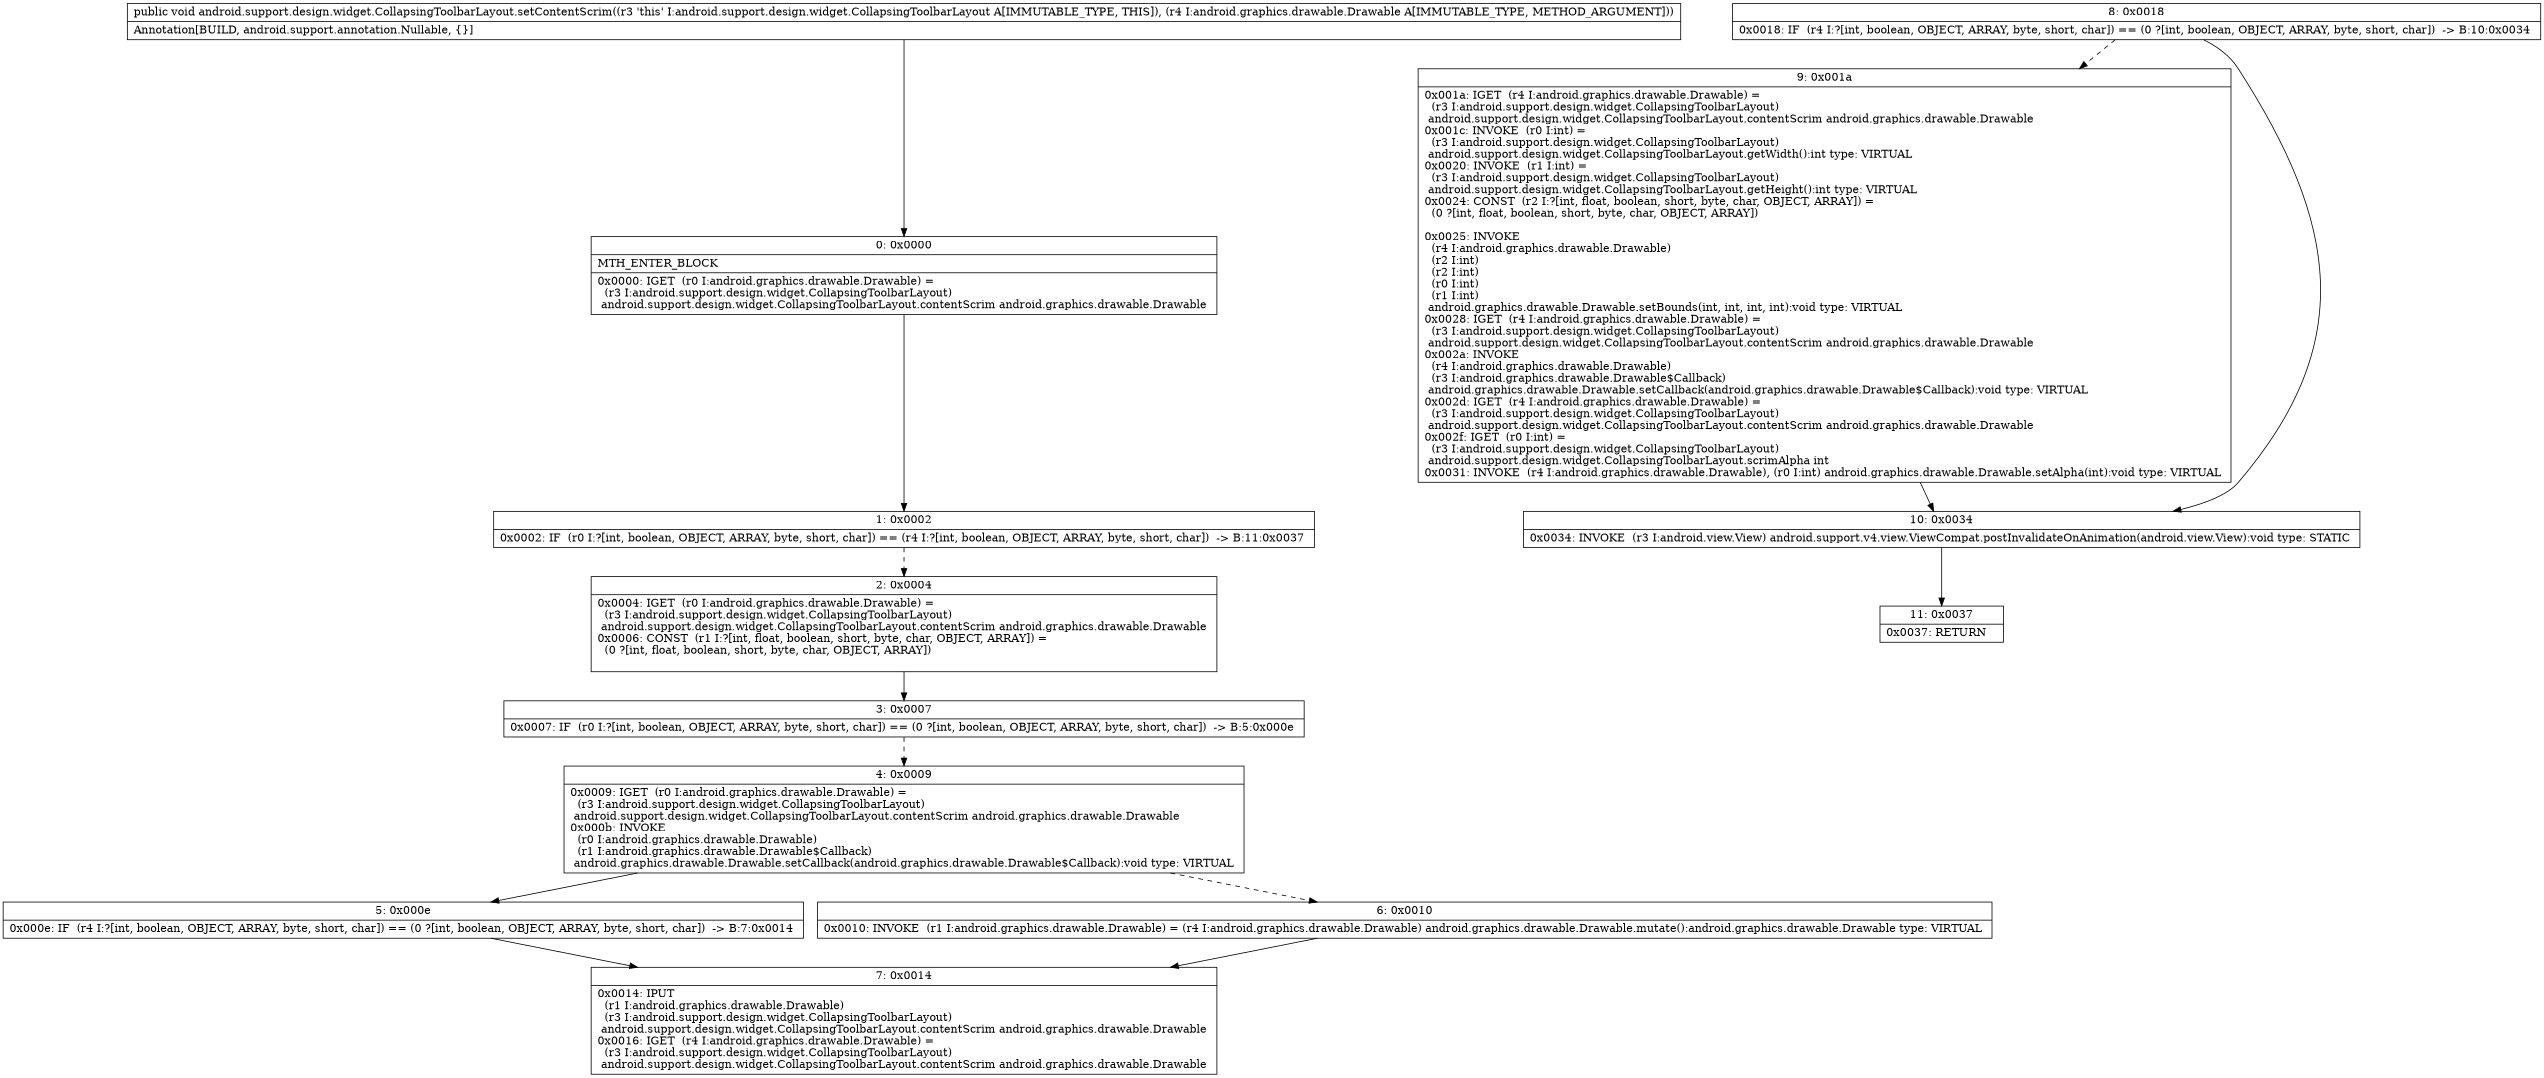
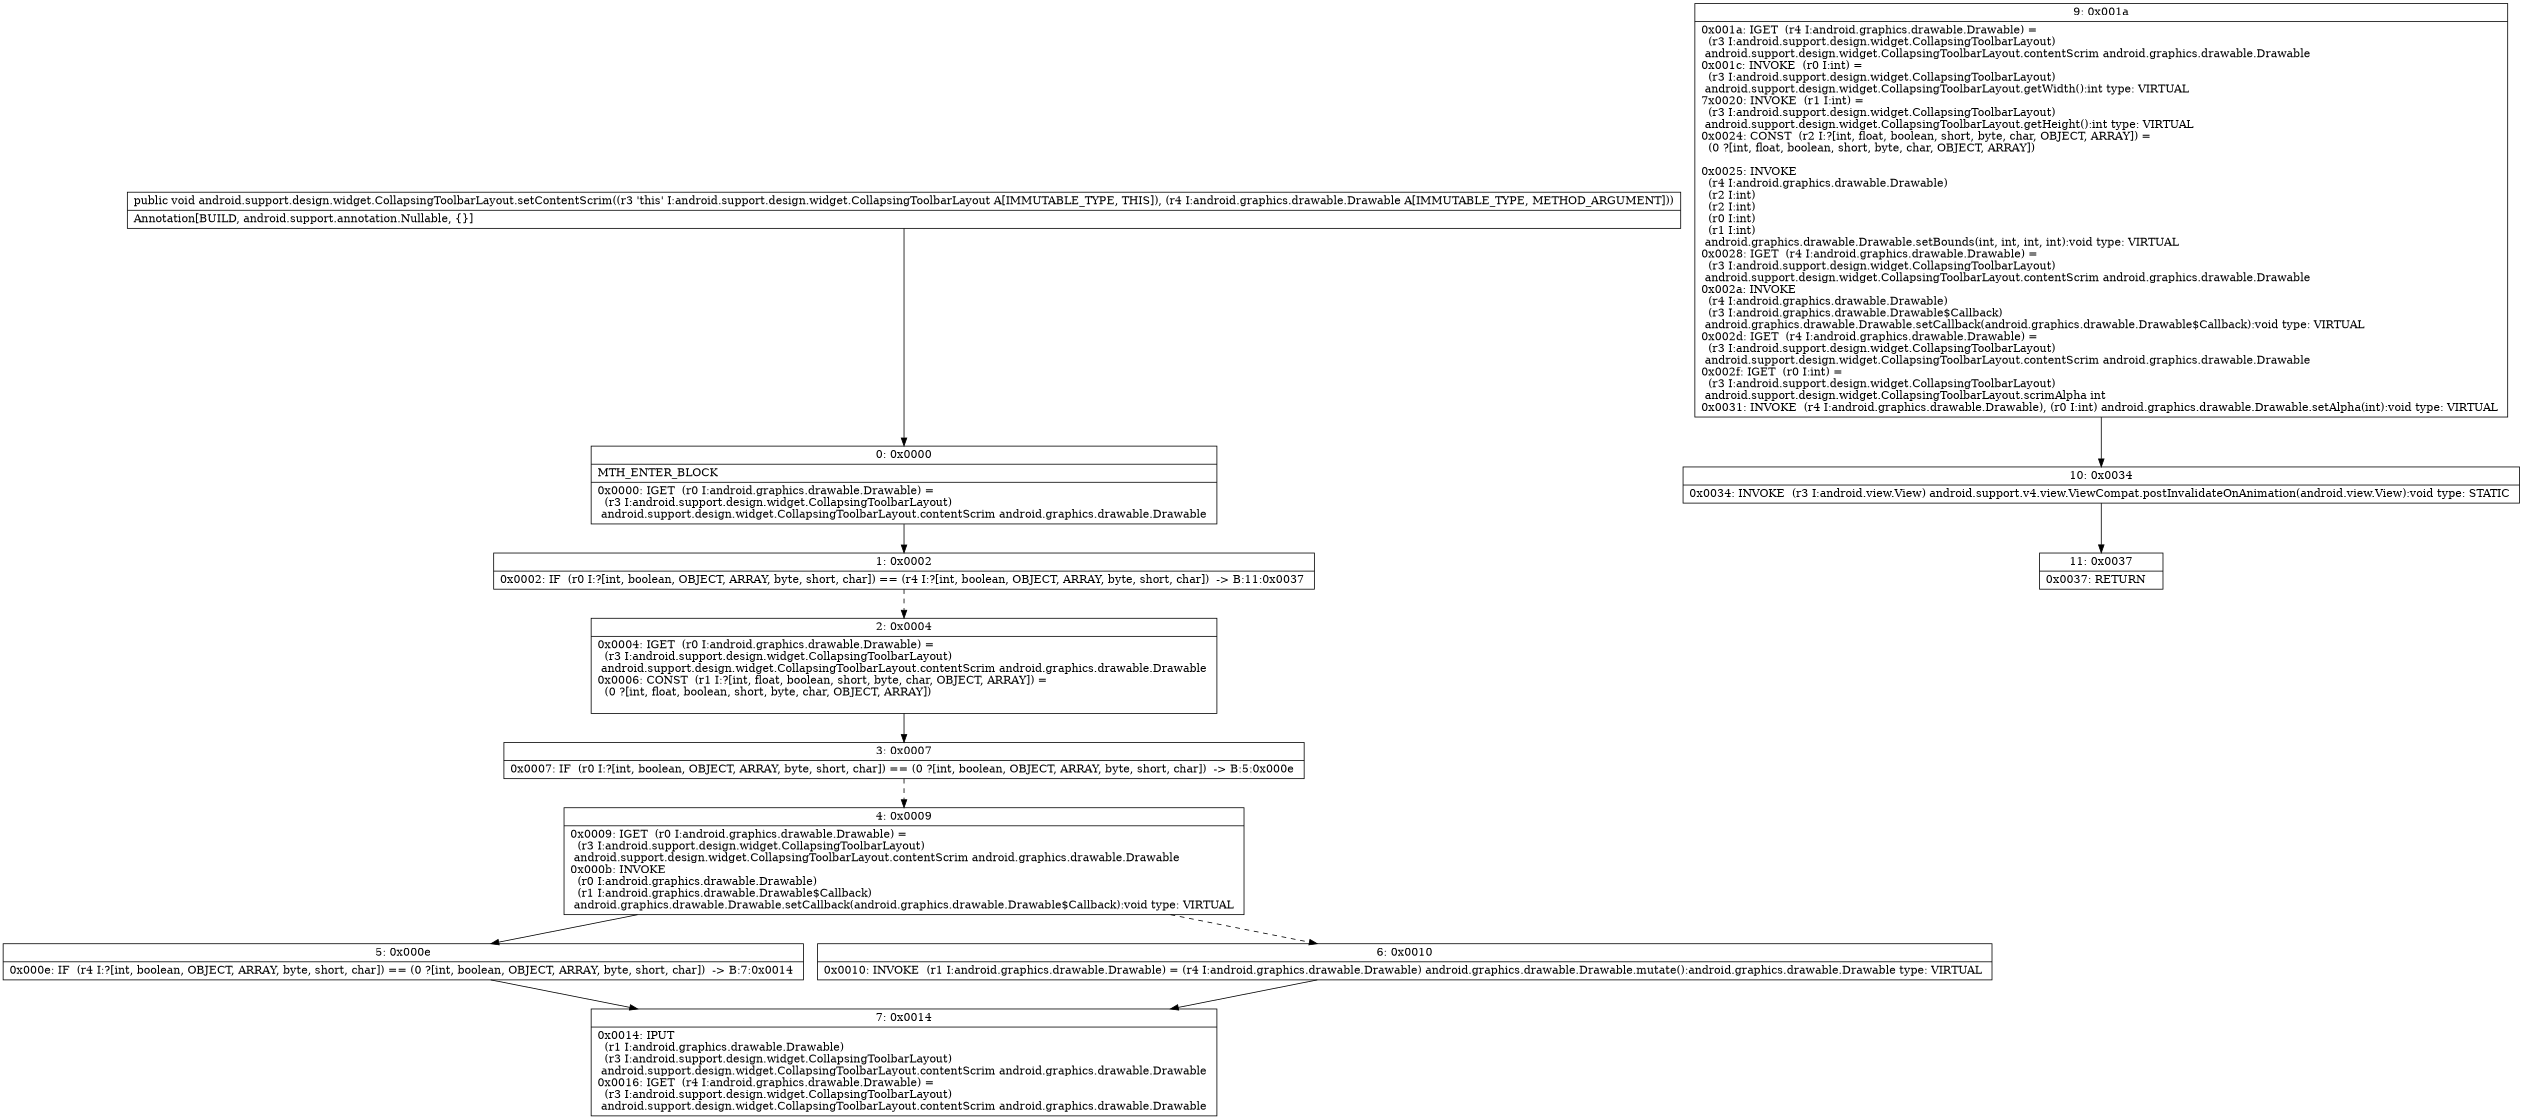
node "8: 0x0018": removed
node "9: 0x001a": text "0x0020: INVOKE  (r1 I:int) =" -> "7x0020: INVOKE  (r1 I:int) ="
